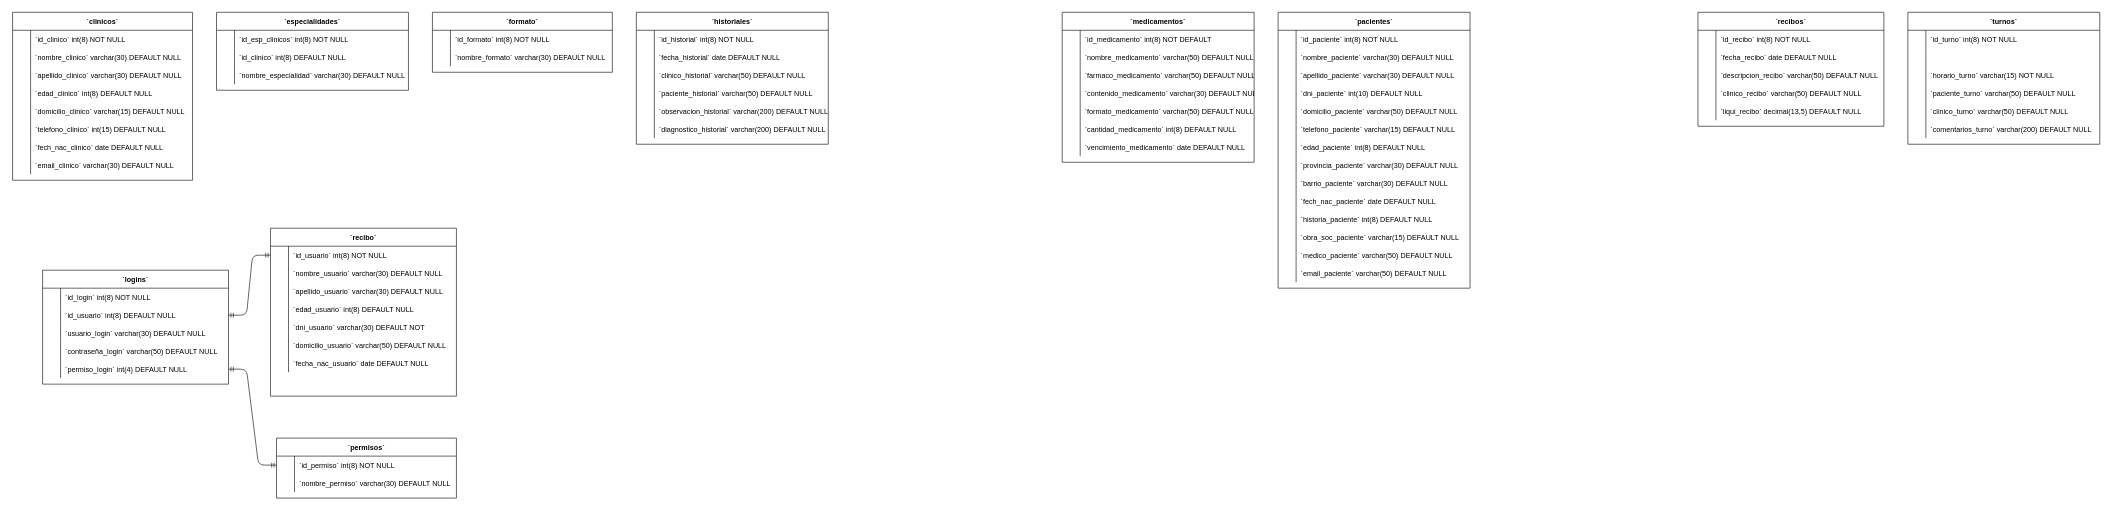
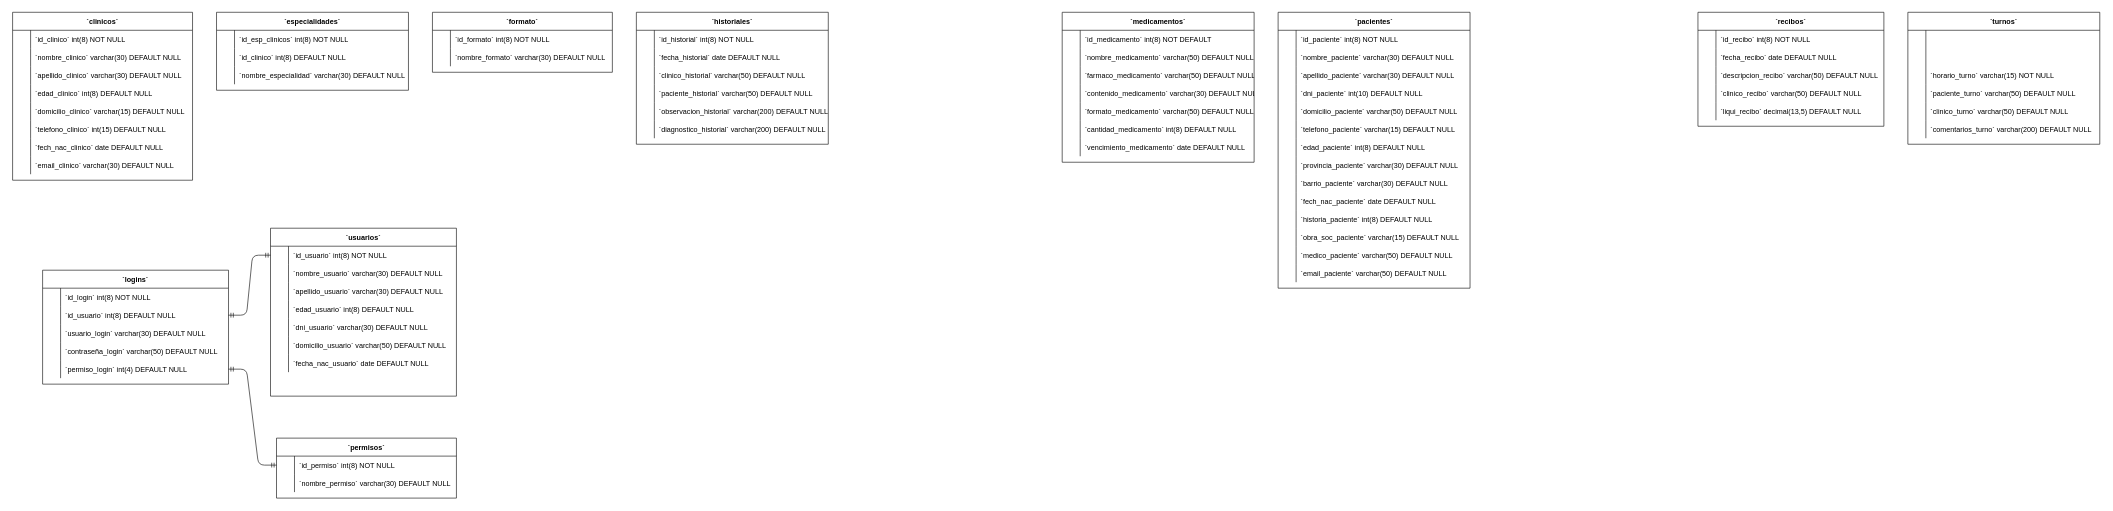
node "`id_turno` int(8) NOT NULL": removed
node "`recibo`": label "`recibo`" -> "`usuarios`"
node "`dni_usuario` varchar(30) DEFAULT NOT": label "`dni_usuario` varchar(30) DEFAULT NOT" -> "`dni_usuario` varchar(30) DEFAULT NULL"
